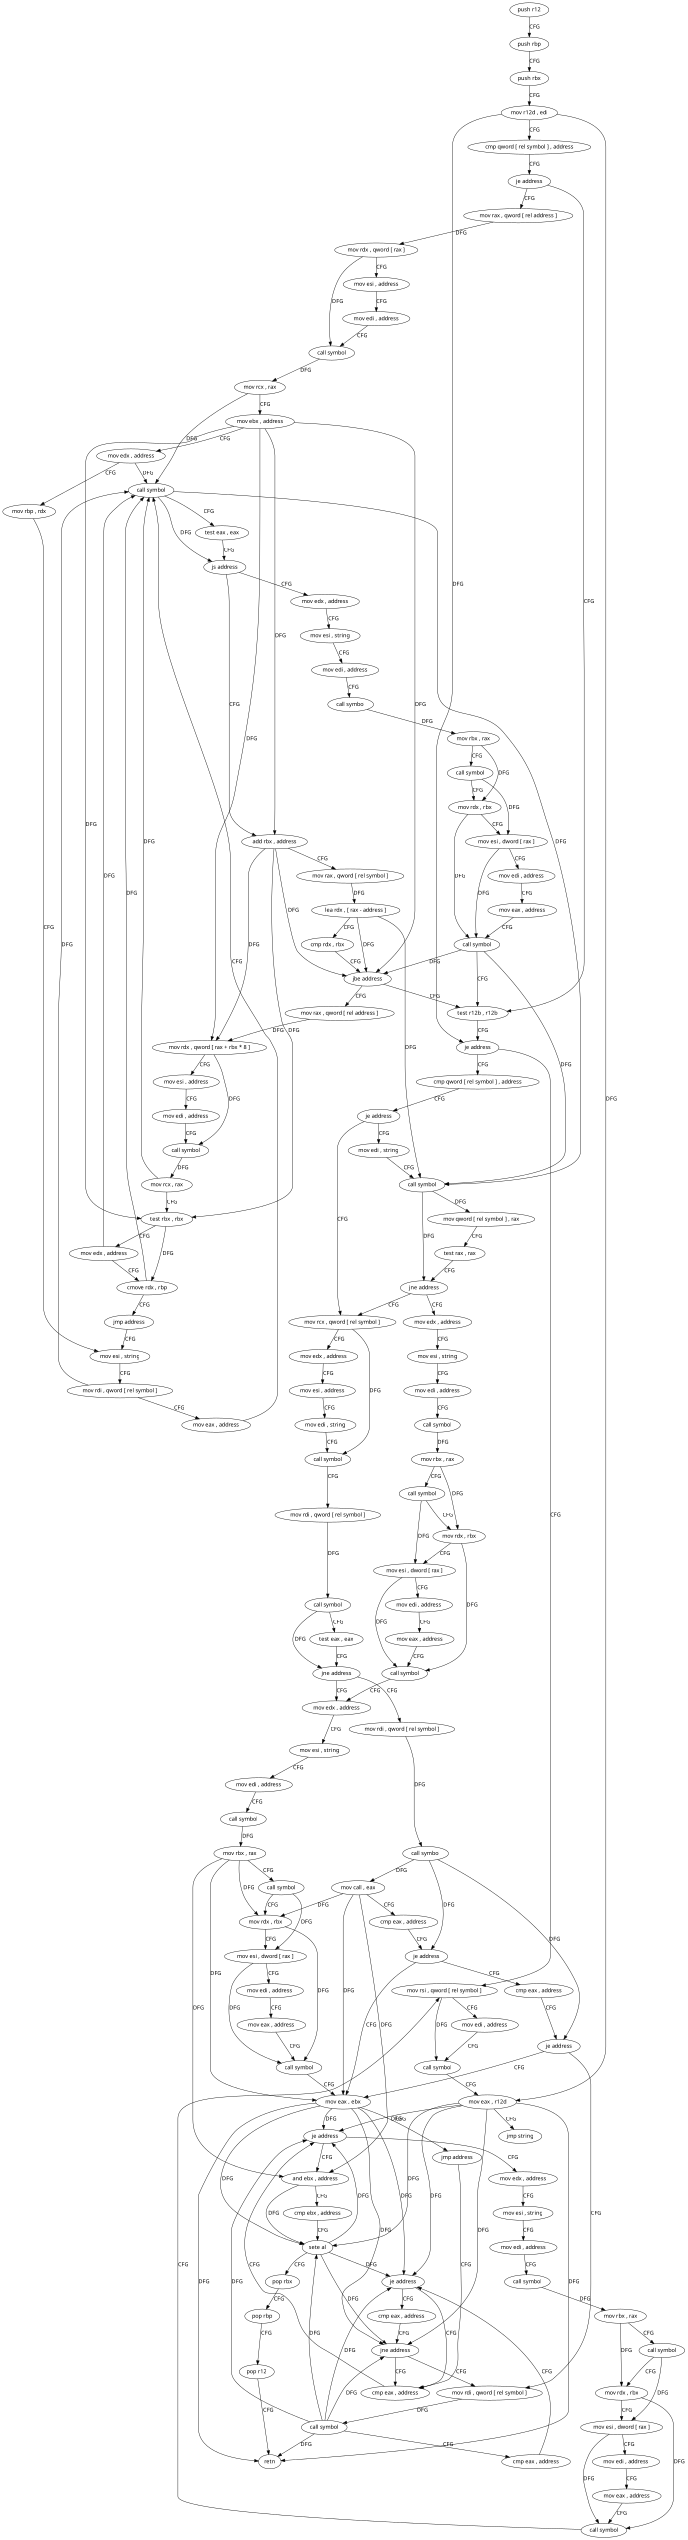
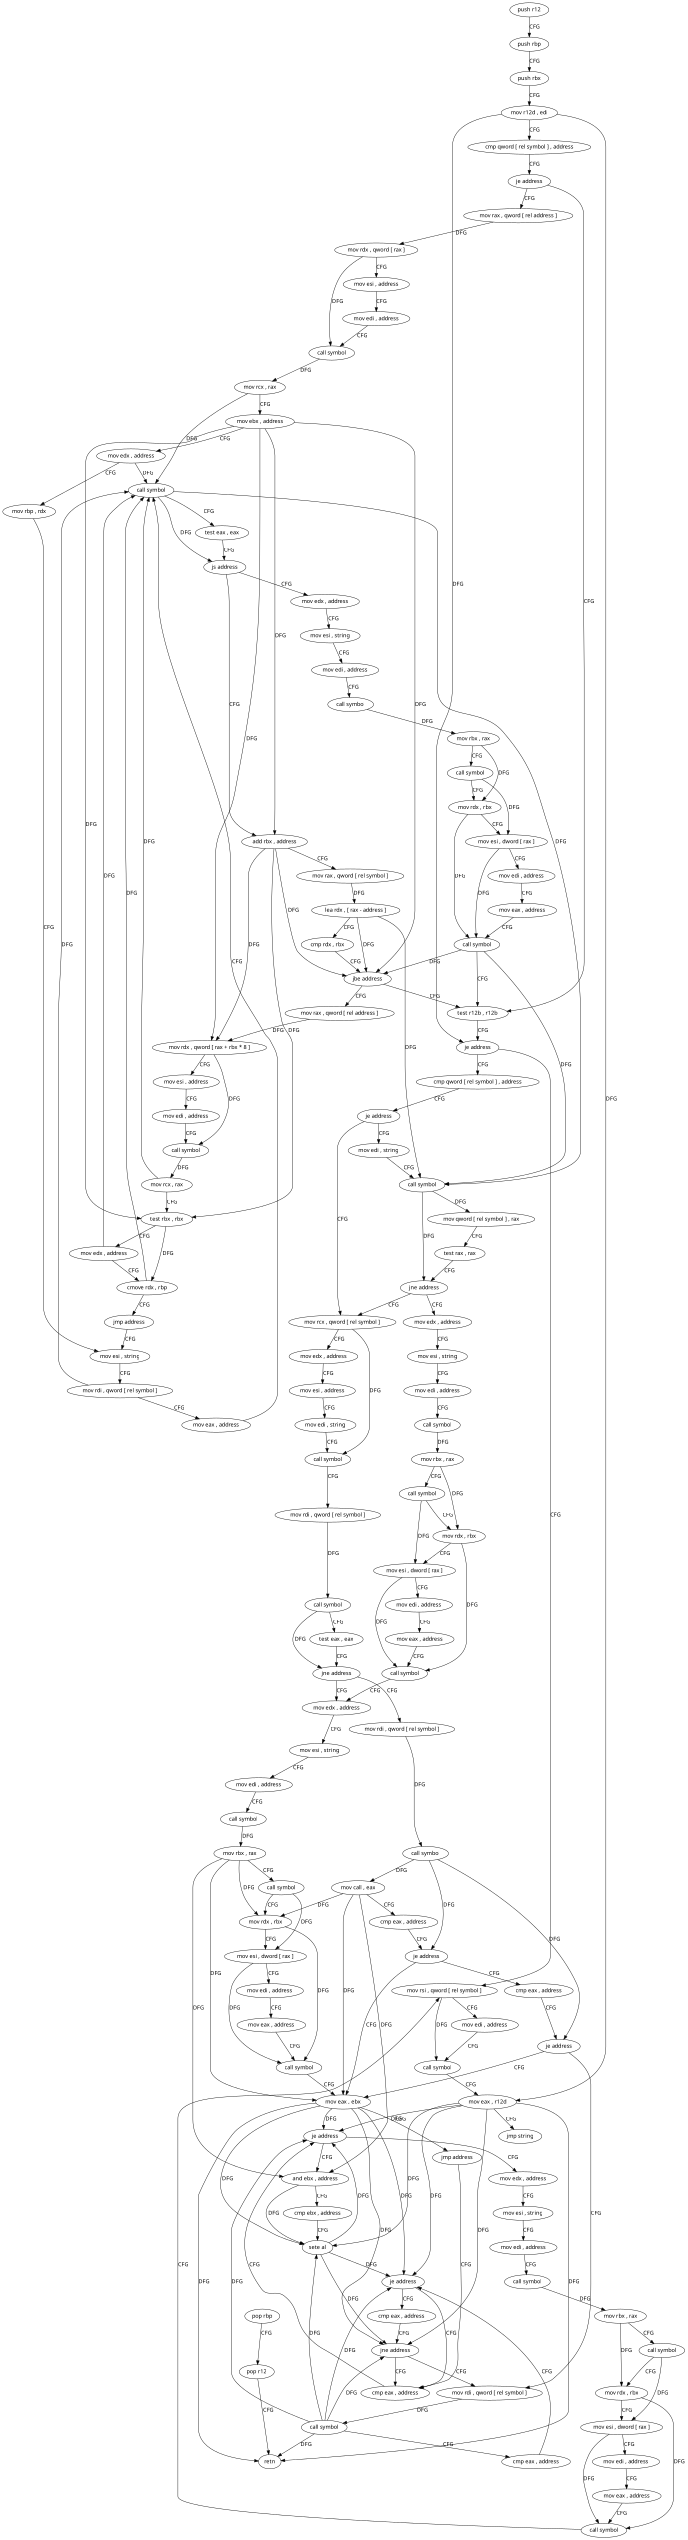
node "pop rbx": removed
